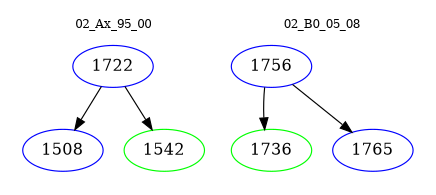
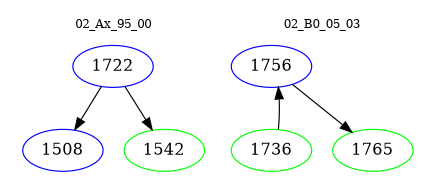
cluster "02_B0_05_08": label "02_B0_05_08" -> "02_B0_05_03"
edge "1756" -> "1736": reversed
node "1765": color blue -> green
